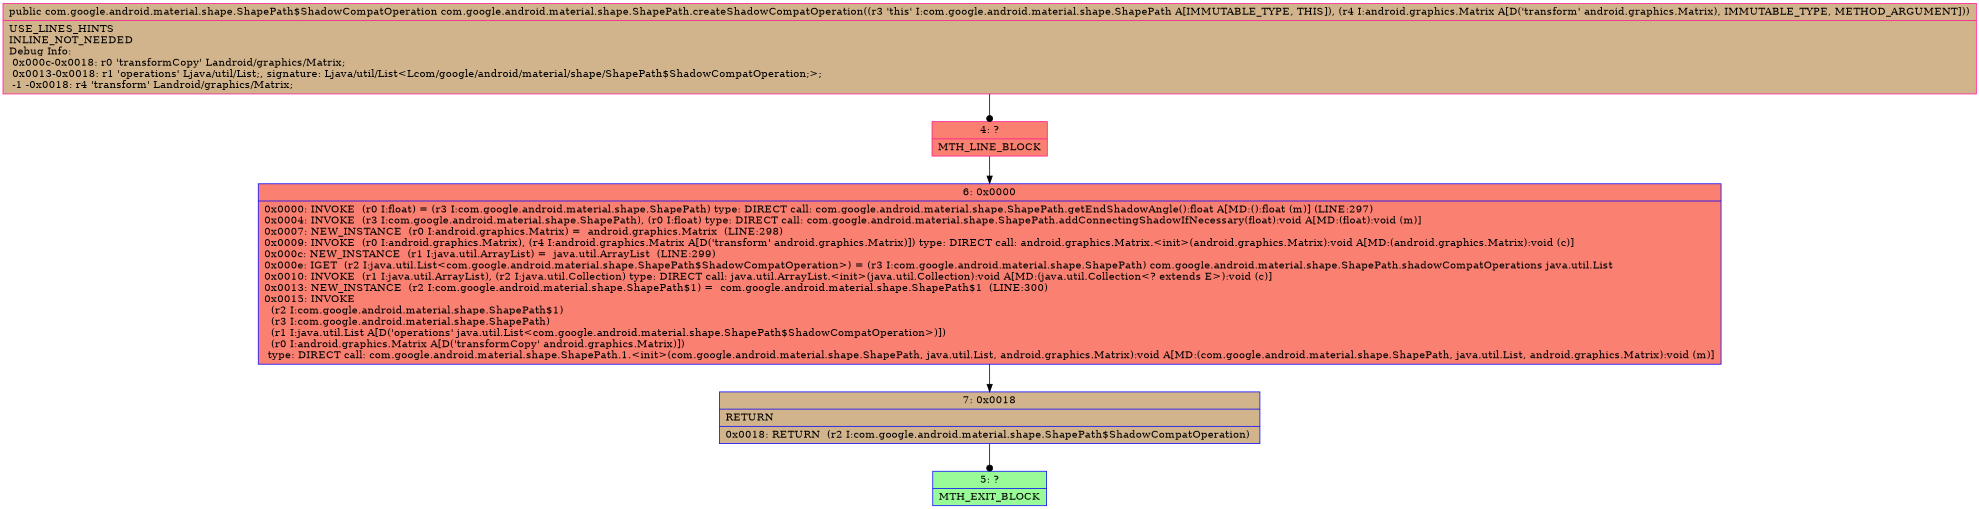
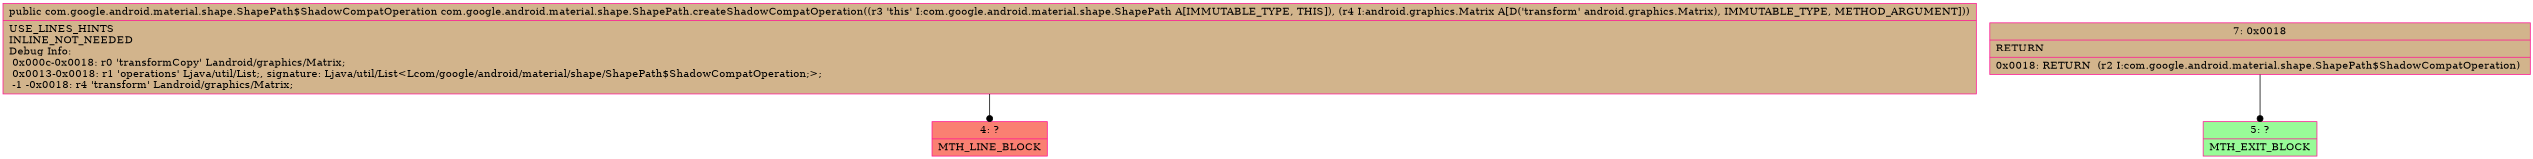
node "6: 0x0000": removed
node "7: 0x0018": color blue -> deeppink
node "5: ?": color blue -> deeppink
